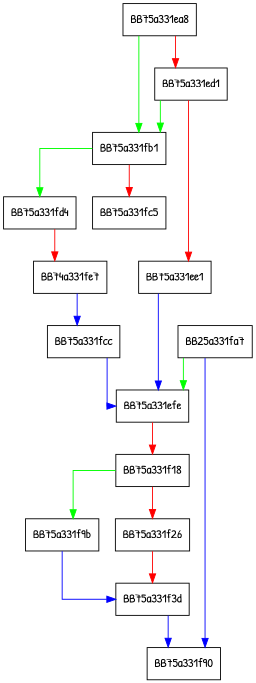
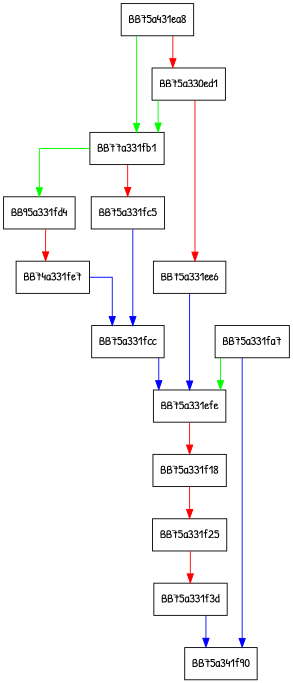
node "BB75a331ea8": label "BB75a331ea8" -> "BB75a431ea8"
node "BB75a331ed1": label "BB75a331ed1" -> "BB75a330ed1"
node "BB75a331fb1": label "BB75a331fb1" -> "BB77a331fb1"
node "BB75a331fd4": label "BB75a331fd4" -> "BB95a331fd4"
edge "BB75a331fc5" -> "BB75a331fcc": added
node "BB75a331ee1": label "BB75a331ee1" -> "BB75a331ee6"
node "BB25a331fa7": label "BB25a331fa7" -> "BB75a331fa7"
node "BB75a331f9b": removed
node "BB75a331f26": label "BB75a331f26" -> "BB75a331f25"
node "BB75a331f90": label "BB75a331f90" -> "BB75a341f90"
